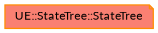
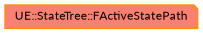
node "UE::StateTree::StateTree": label "UE::StateTree::StateTree" -> "UE::StateTree::FActiveStatePath"
